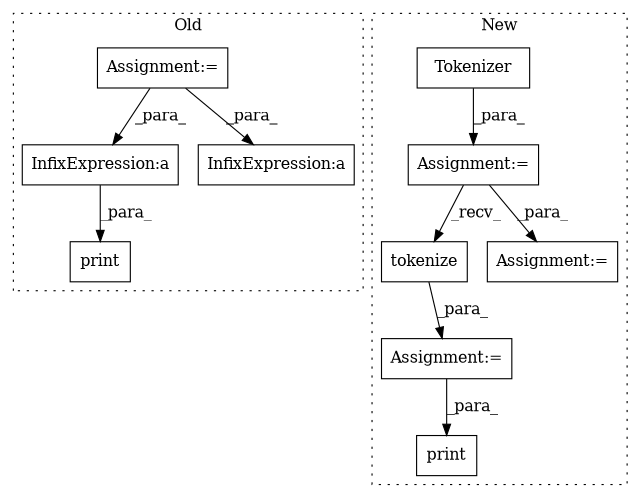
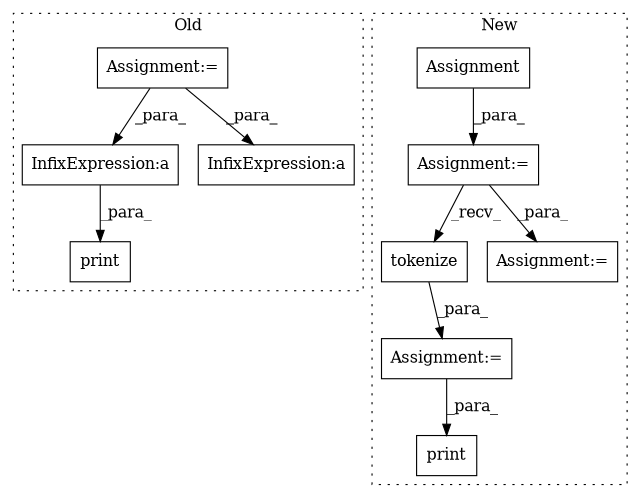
node "Tokenizer": label "Tokenizer" -> "Assignment"
